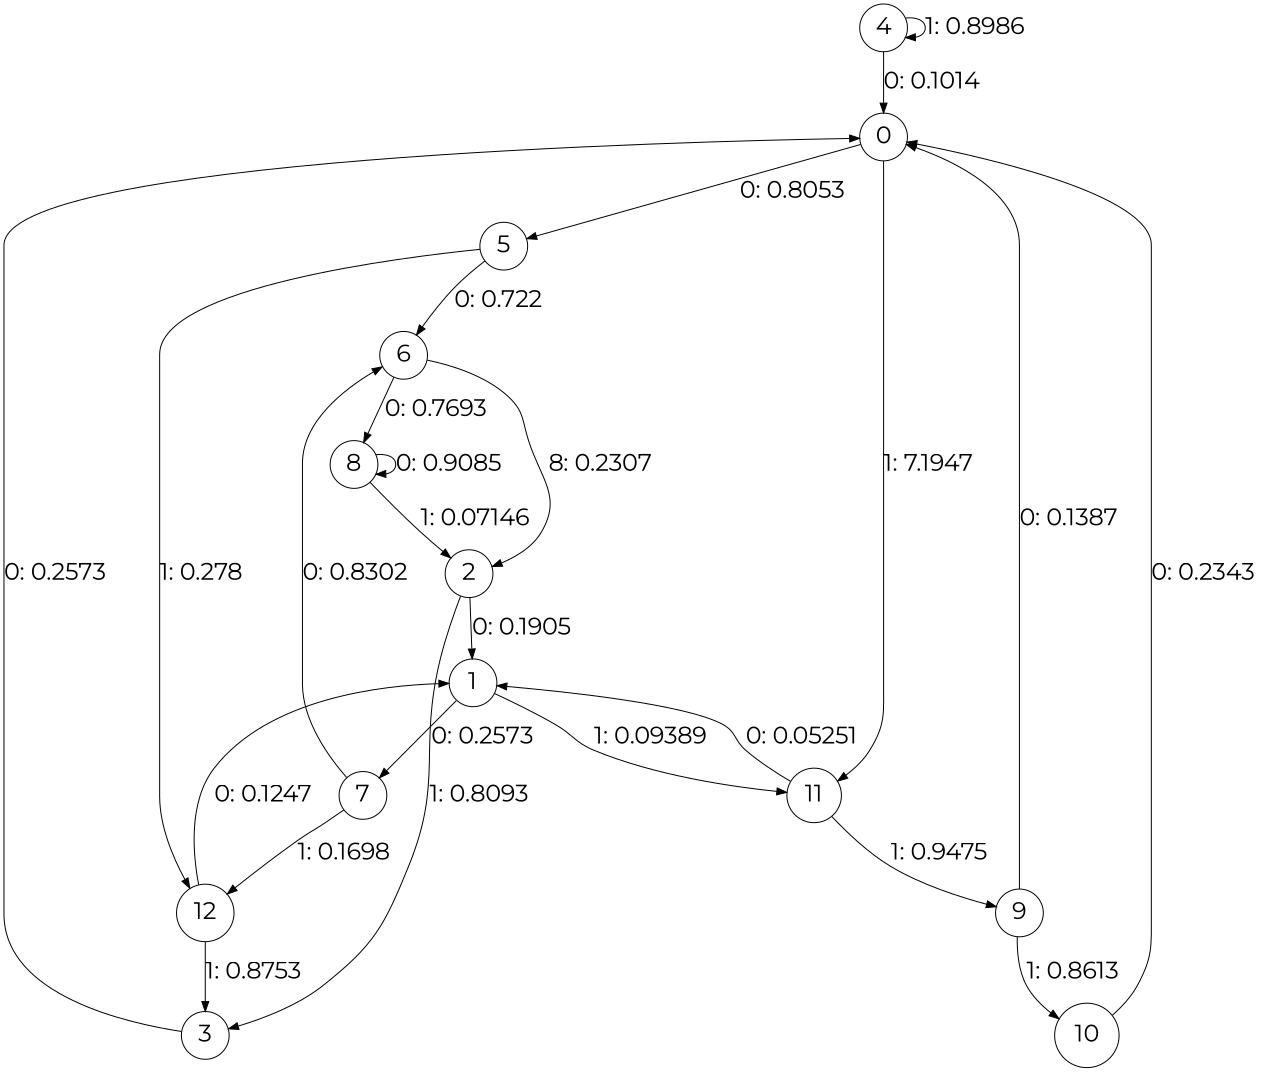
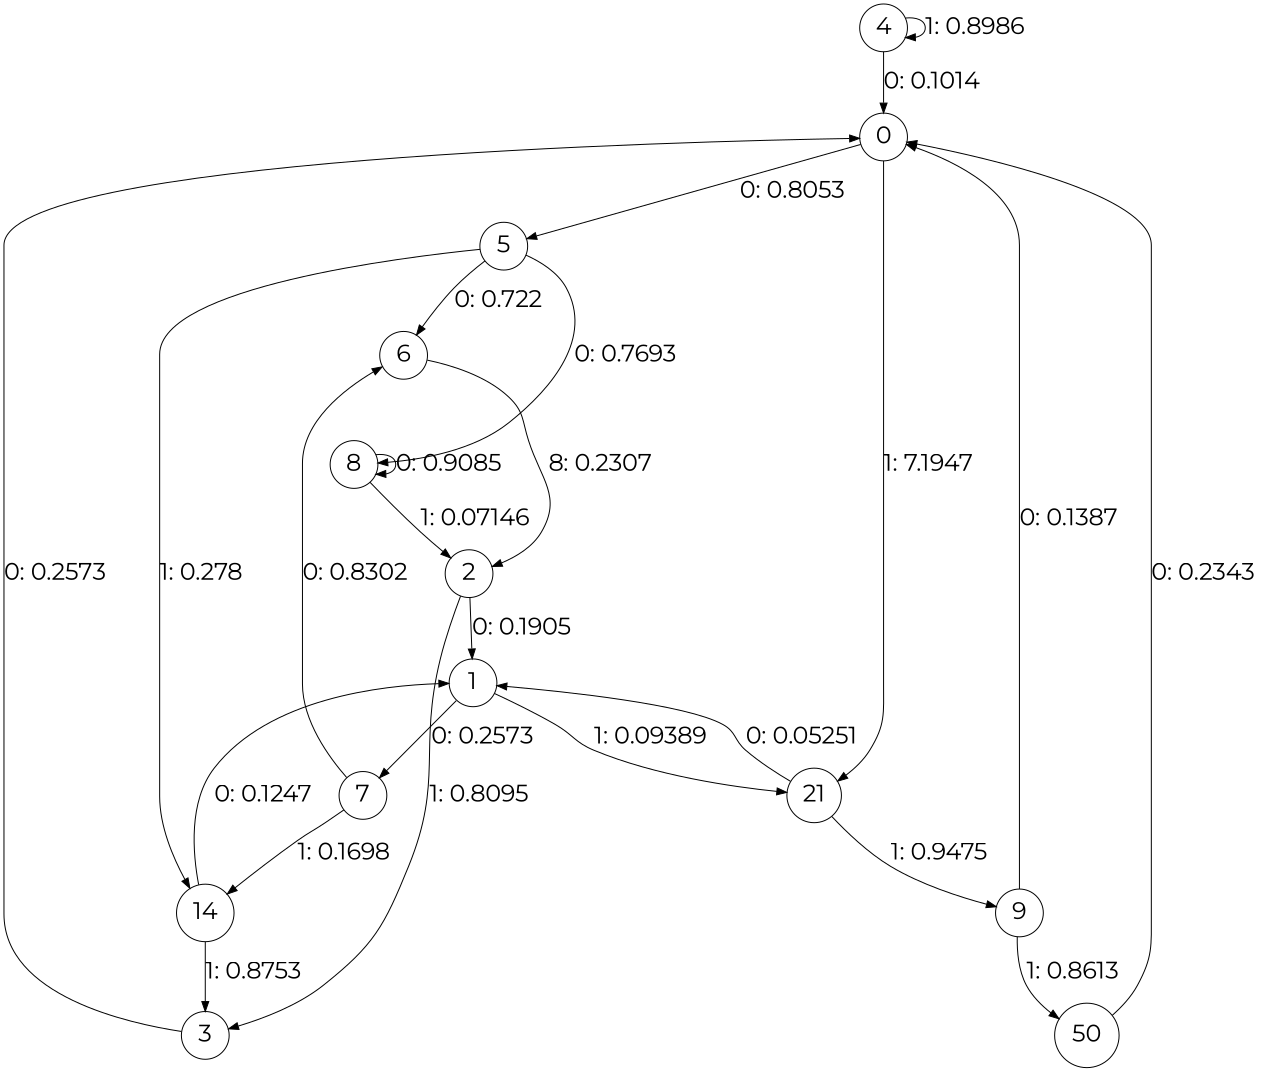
edge "6" -> "8": now "5" -> "8"
edge "2" -> "3": label "1: 0.8093   " -> "1: 0.8095   "
node "11": label "11" -> "21"
node "12": label "12" -> "14"
node "10": label "10" -> "50"
